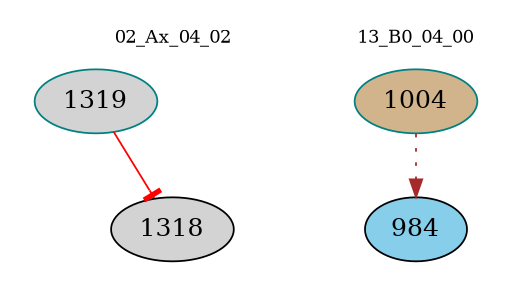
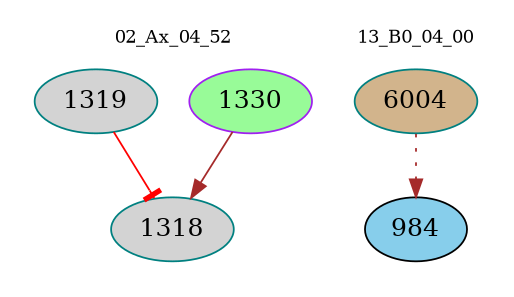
cluster "02_Ax_04_02": label "02_Ax_04_02" -> "02_Ax_04_52"
node "1330": added
node "1004": label "1004" -> "6004"
node "1318": color black -> teal
